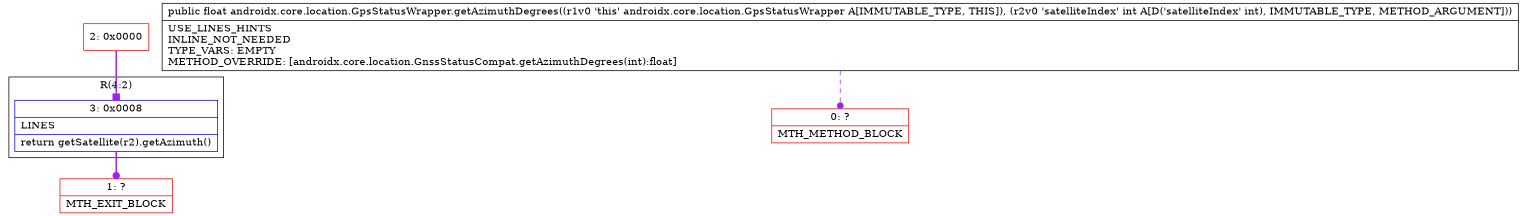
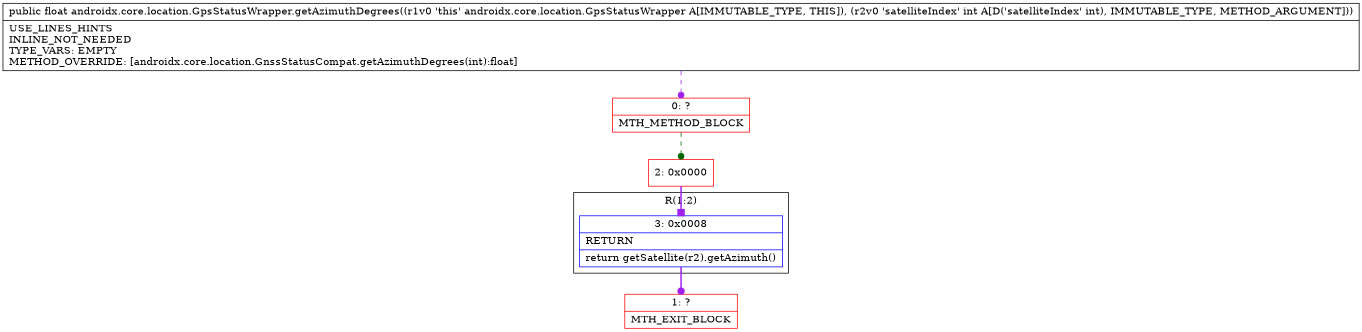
cluster "R(4:2)": label "R(4:2)" -> "R(1:2)"
node "3: 0x0008": text "LINES" -> "RETURN"
edge "0: ?" -> "2: 0x0000": added
